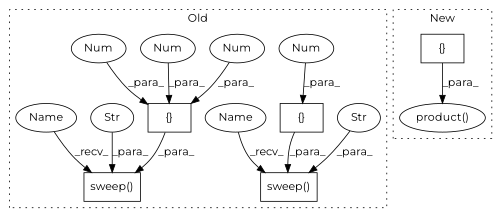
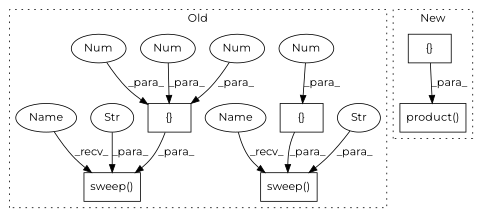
node "product()": shape ellipse -> box
